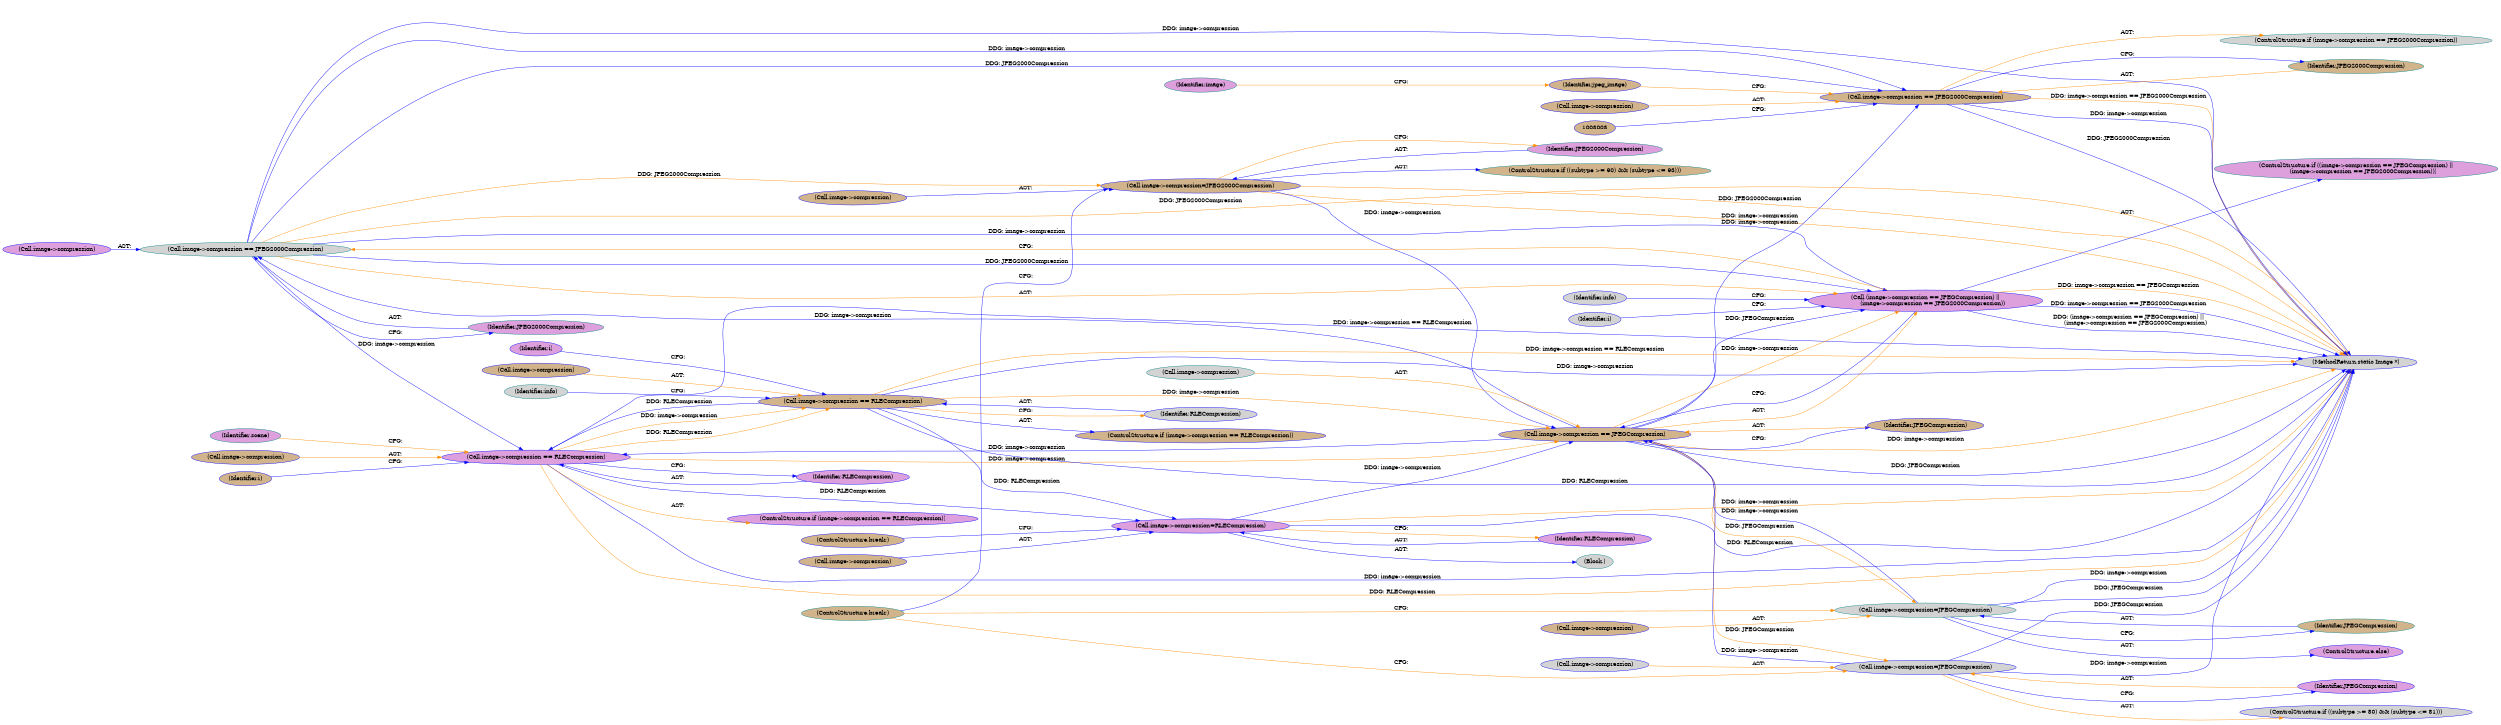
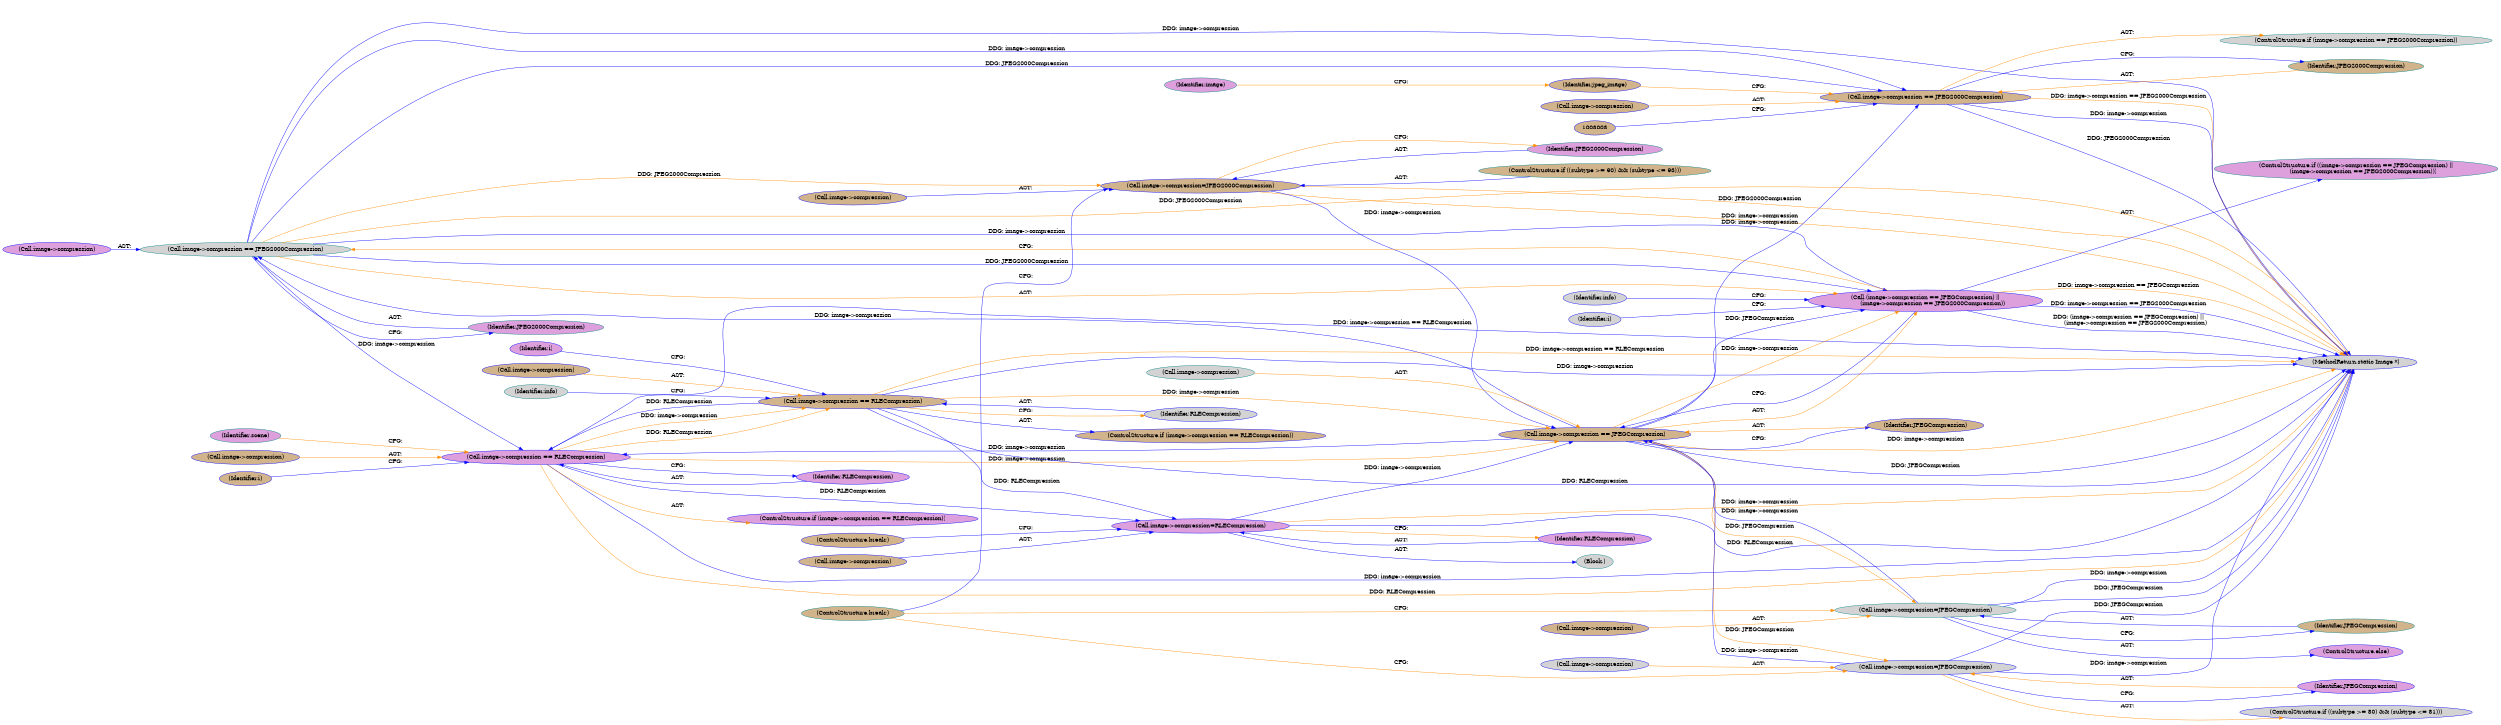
edge "(Call,image->compression=JPEG2000Compression)" -> "(ControlStructure,if ((subtype >= 90) && (subtype <= 93)))": reversed
